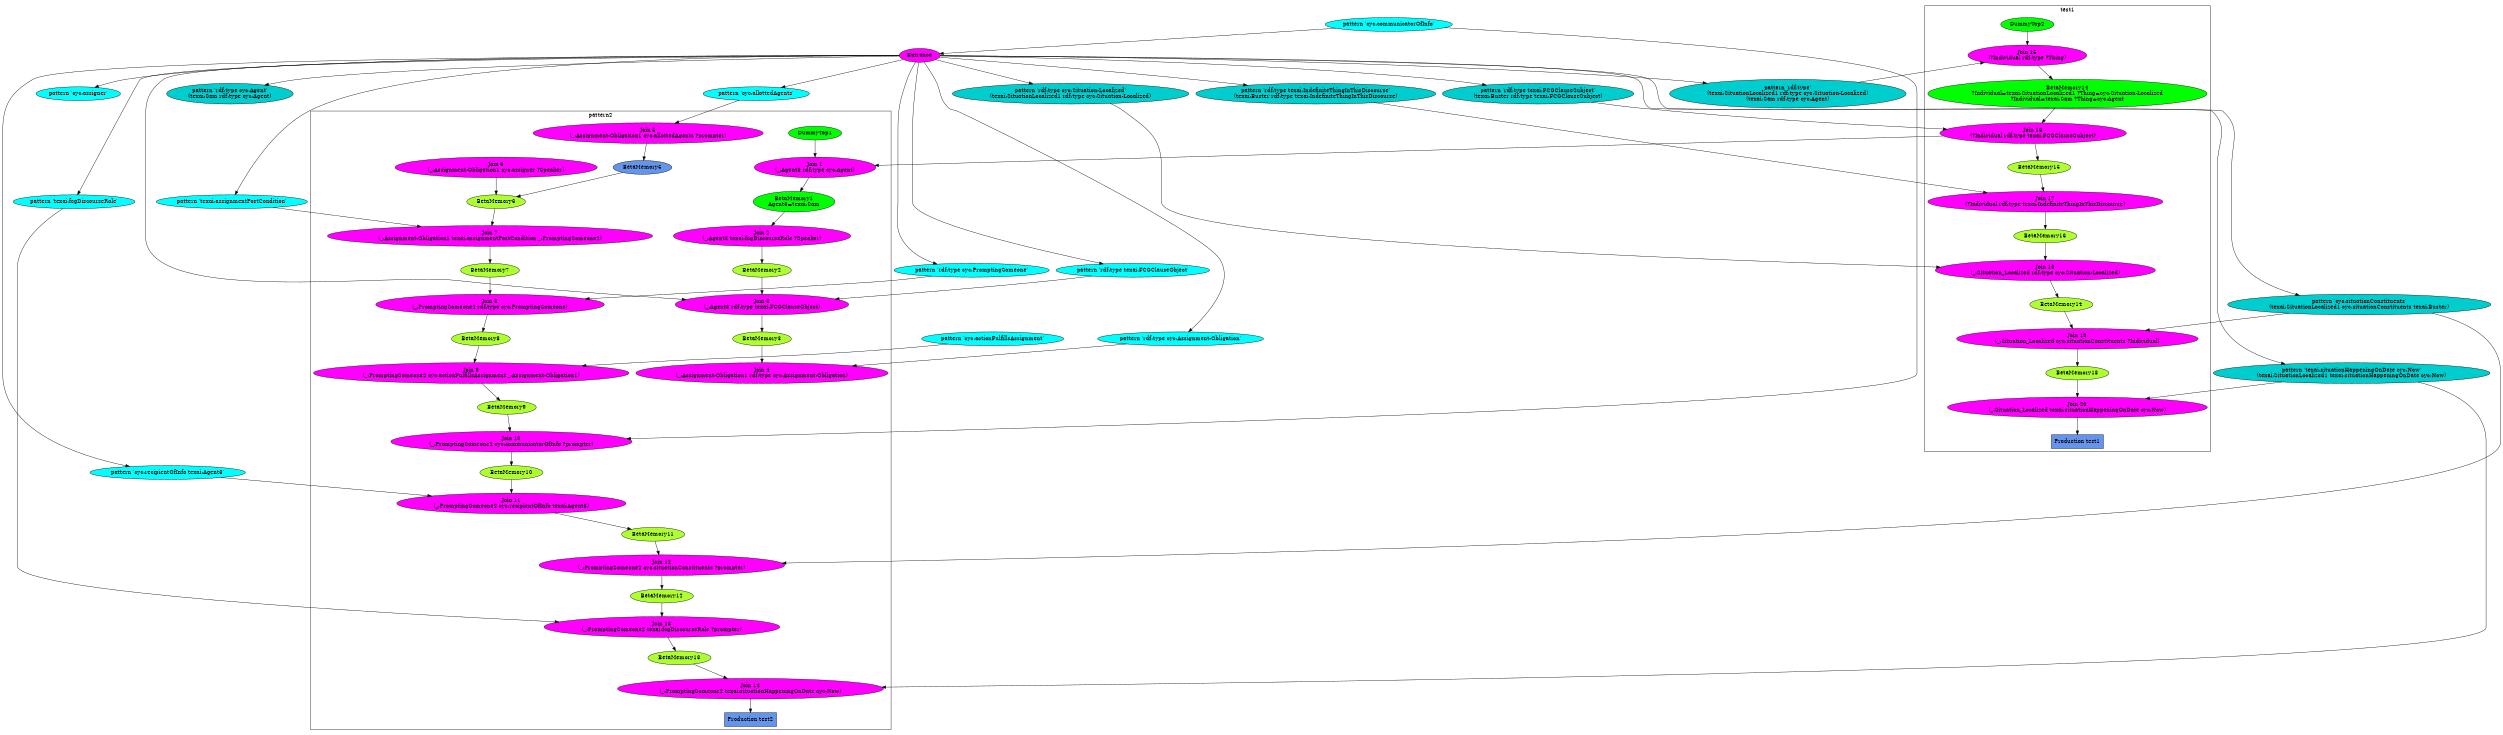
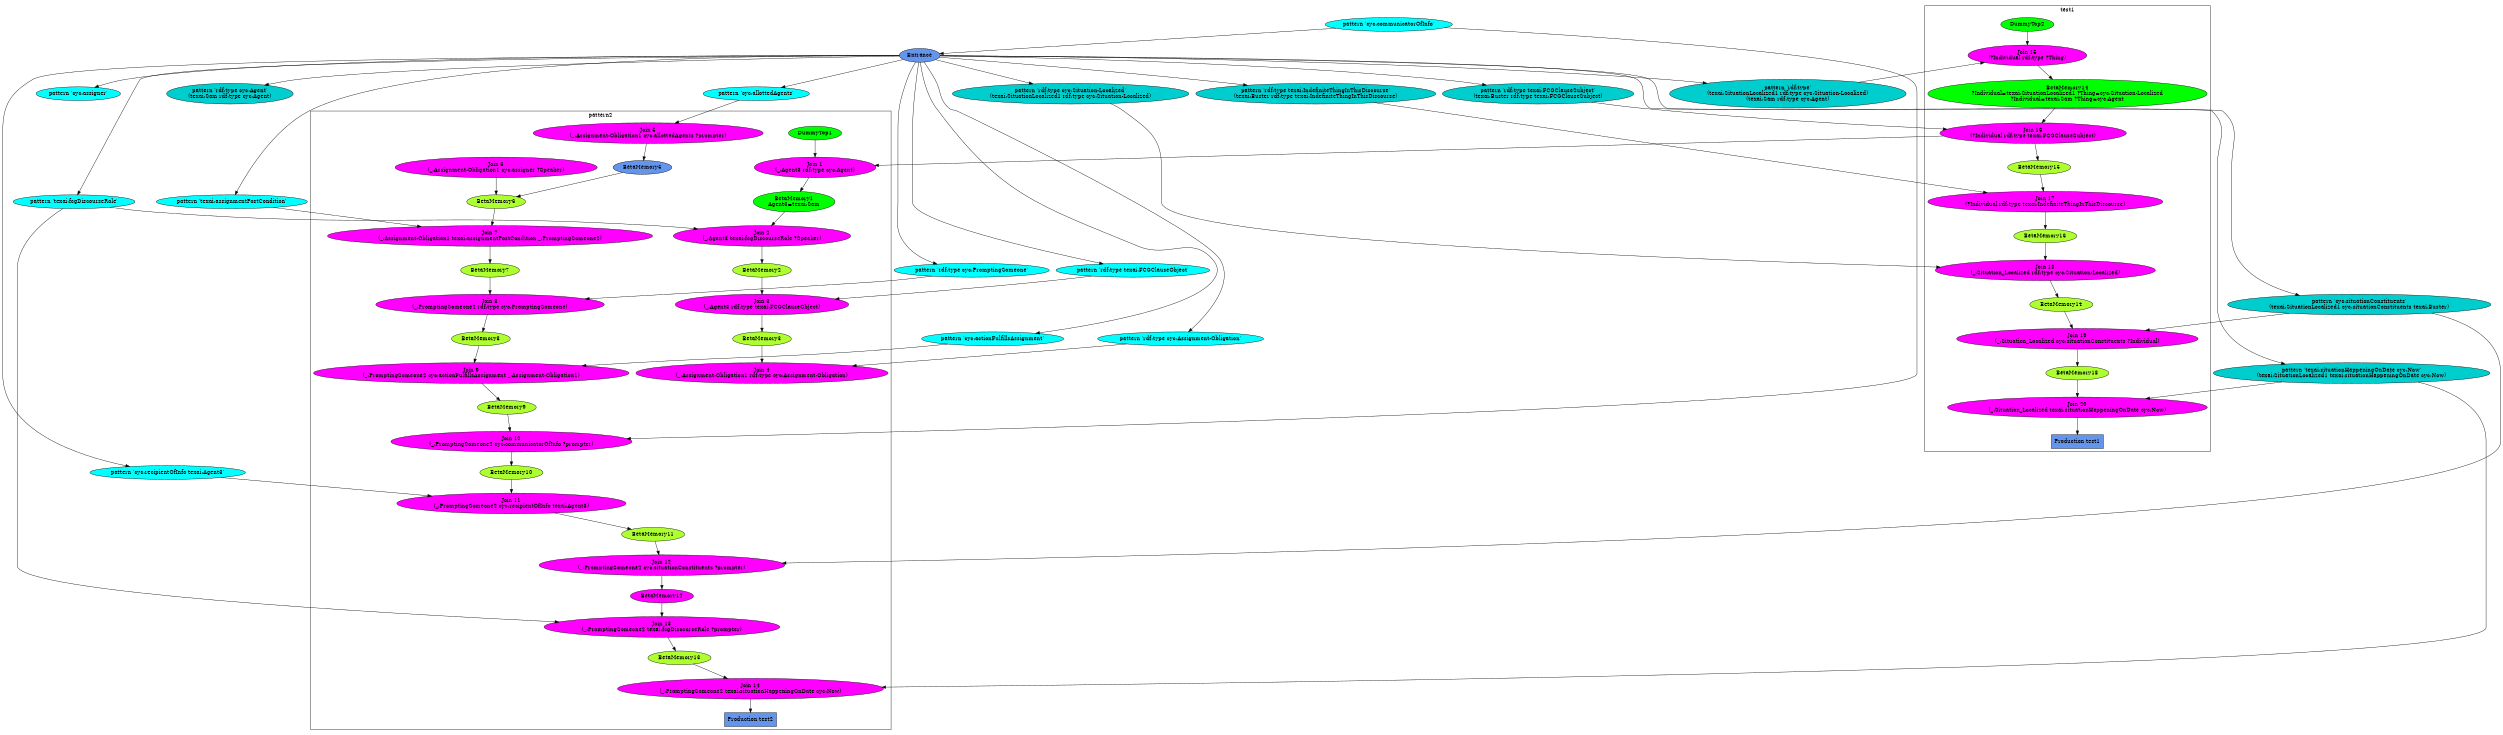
node "Entrance": fillcolor magenta -> cornflowerblue
edge "Entrance" -> "Join 3 (_:Agent3 rdf:type texai:FCGClauseObject)": now "Entrance" -> "pattern 'cyc:actionFulfillsAssignment'"
edge "pattern 'texai:fcgDiscourseRole'" -> "Join 2 (_:Agent3 texai:fcgDiscourseRole ?Speaker)": added
node "BetaMemory12": fillcolor greenyellow -> magenta
